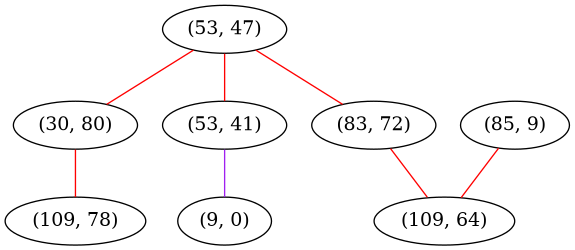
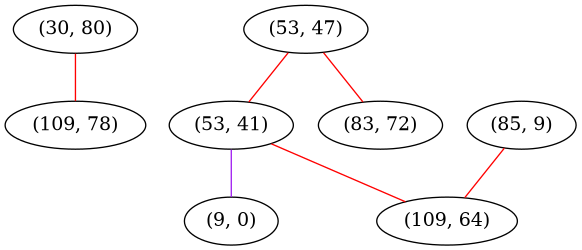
edge "(53, 47)" -- "(30, 80)": removed
edge "(83, 72)" -- "(109, 64)": now "(53, 41)" -- "(109, 64)"
